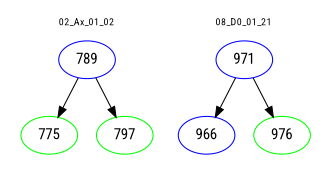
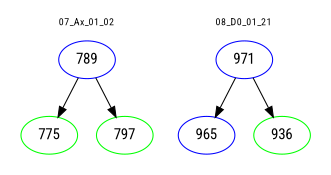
cluster "02_Ax_01_02": label "02_Ax_01_02" -> "07_Ax_01_02"
node "966": label "966" -> "965"
node "976": label "976" -> "936"
